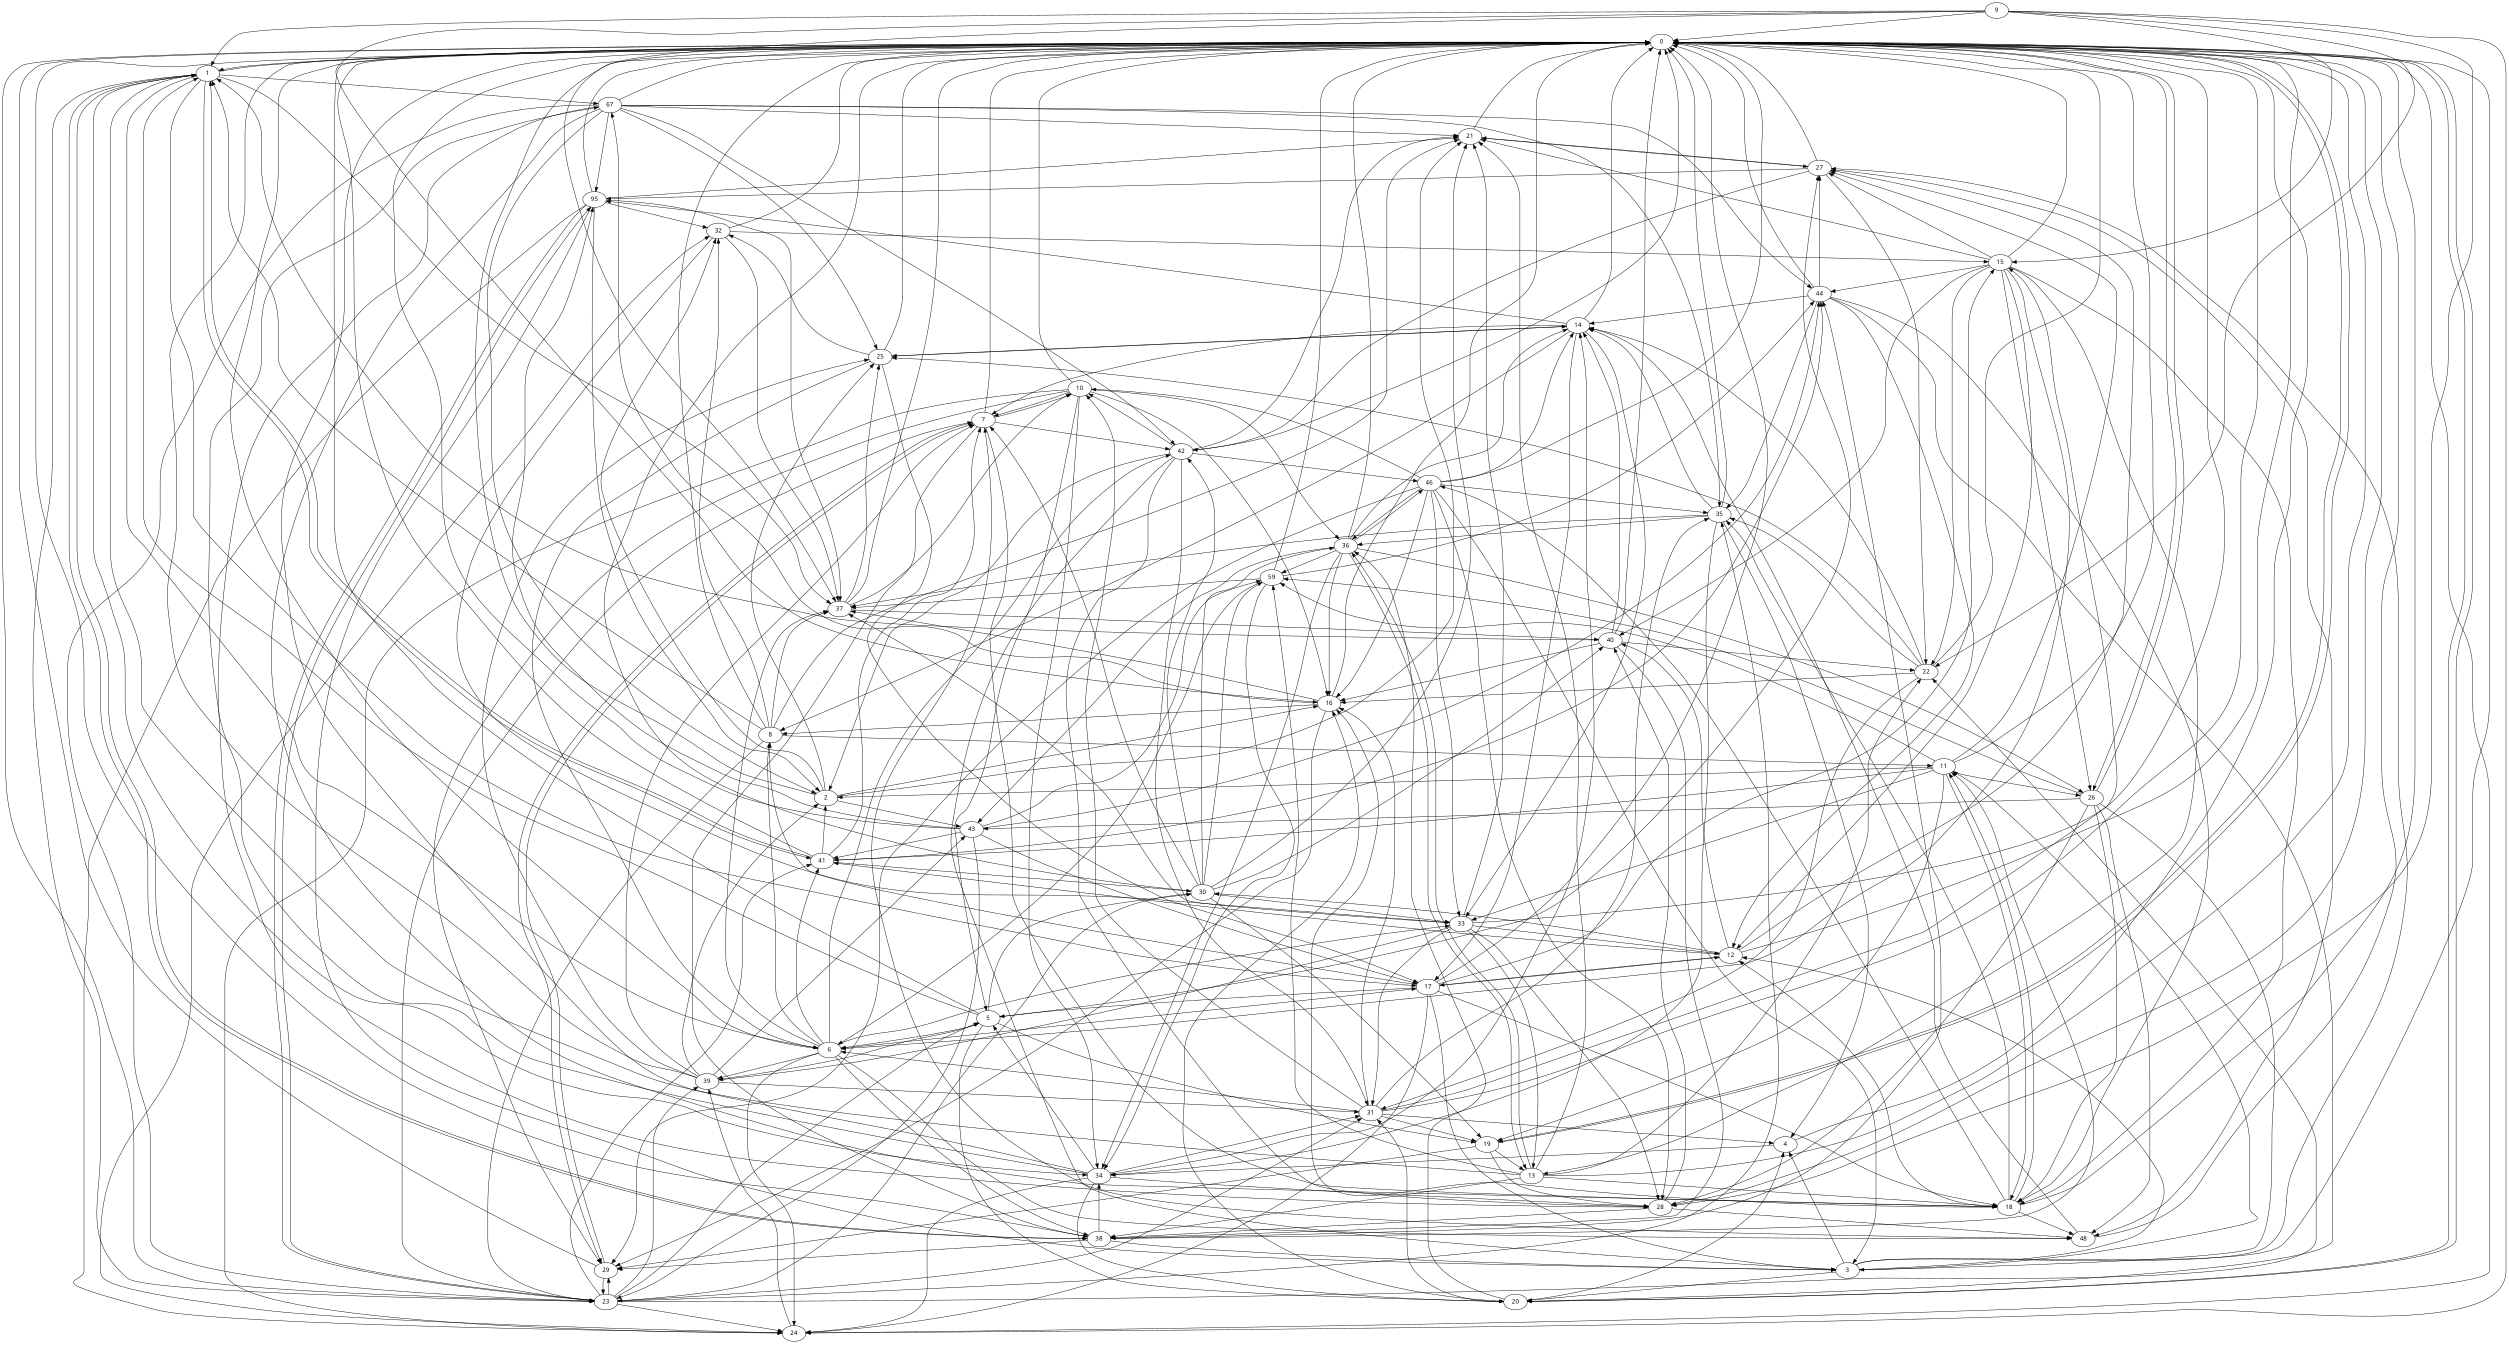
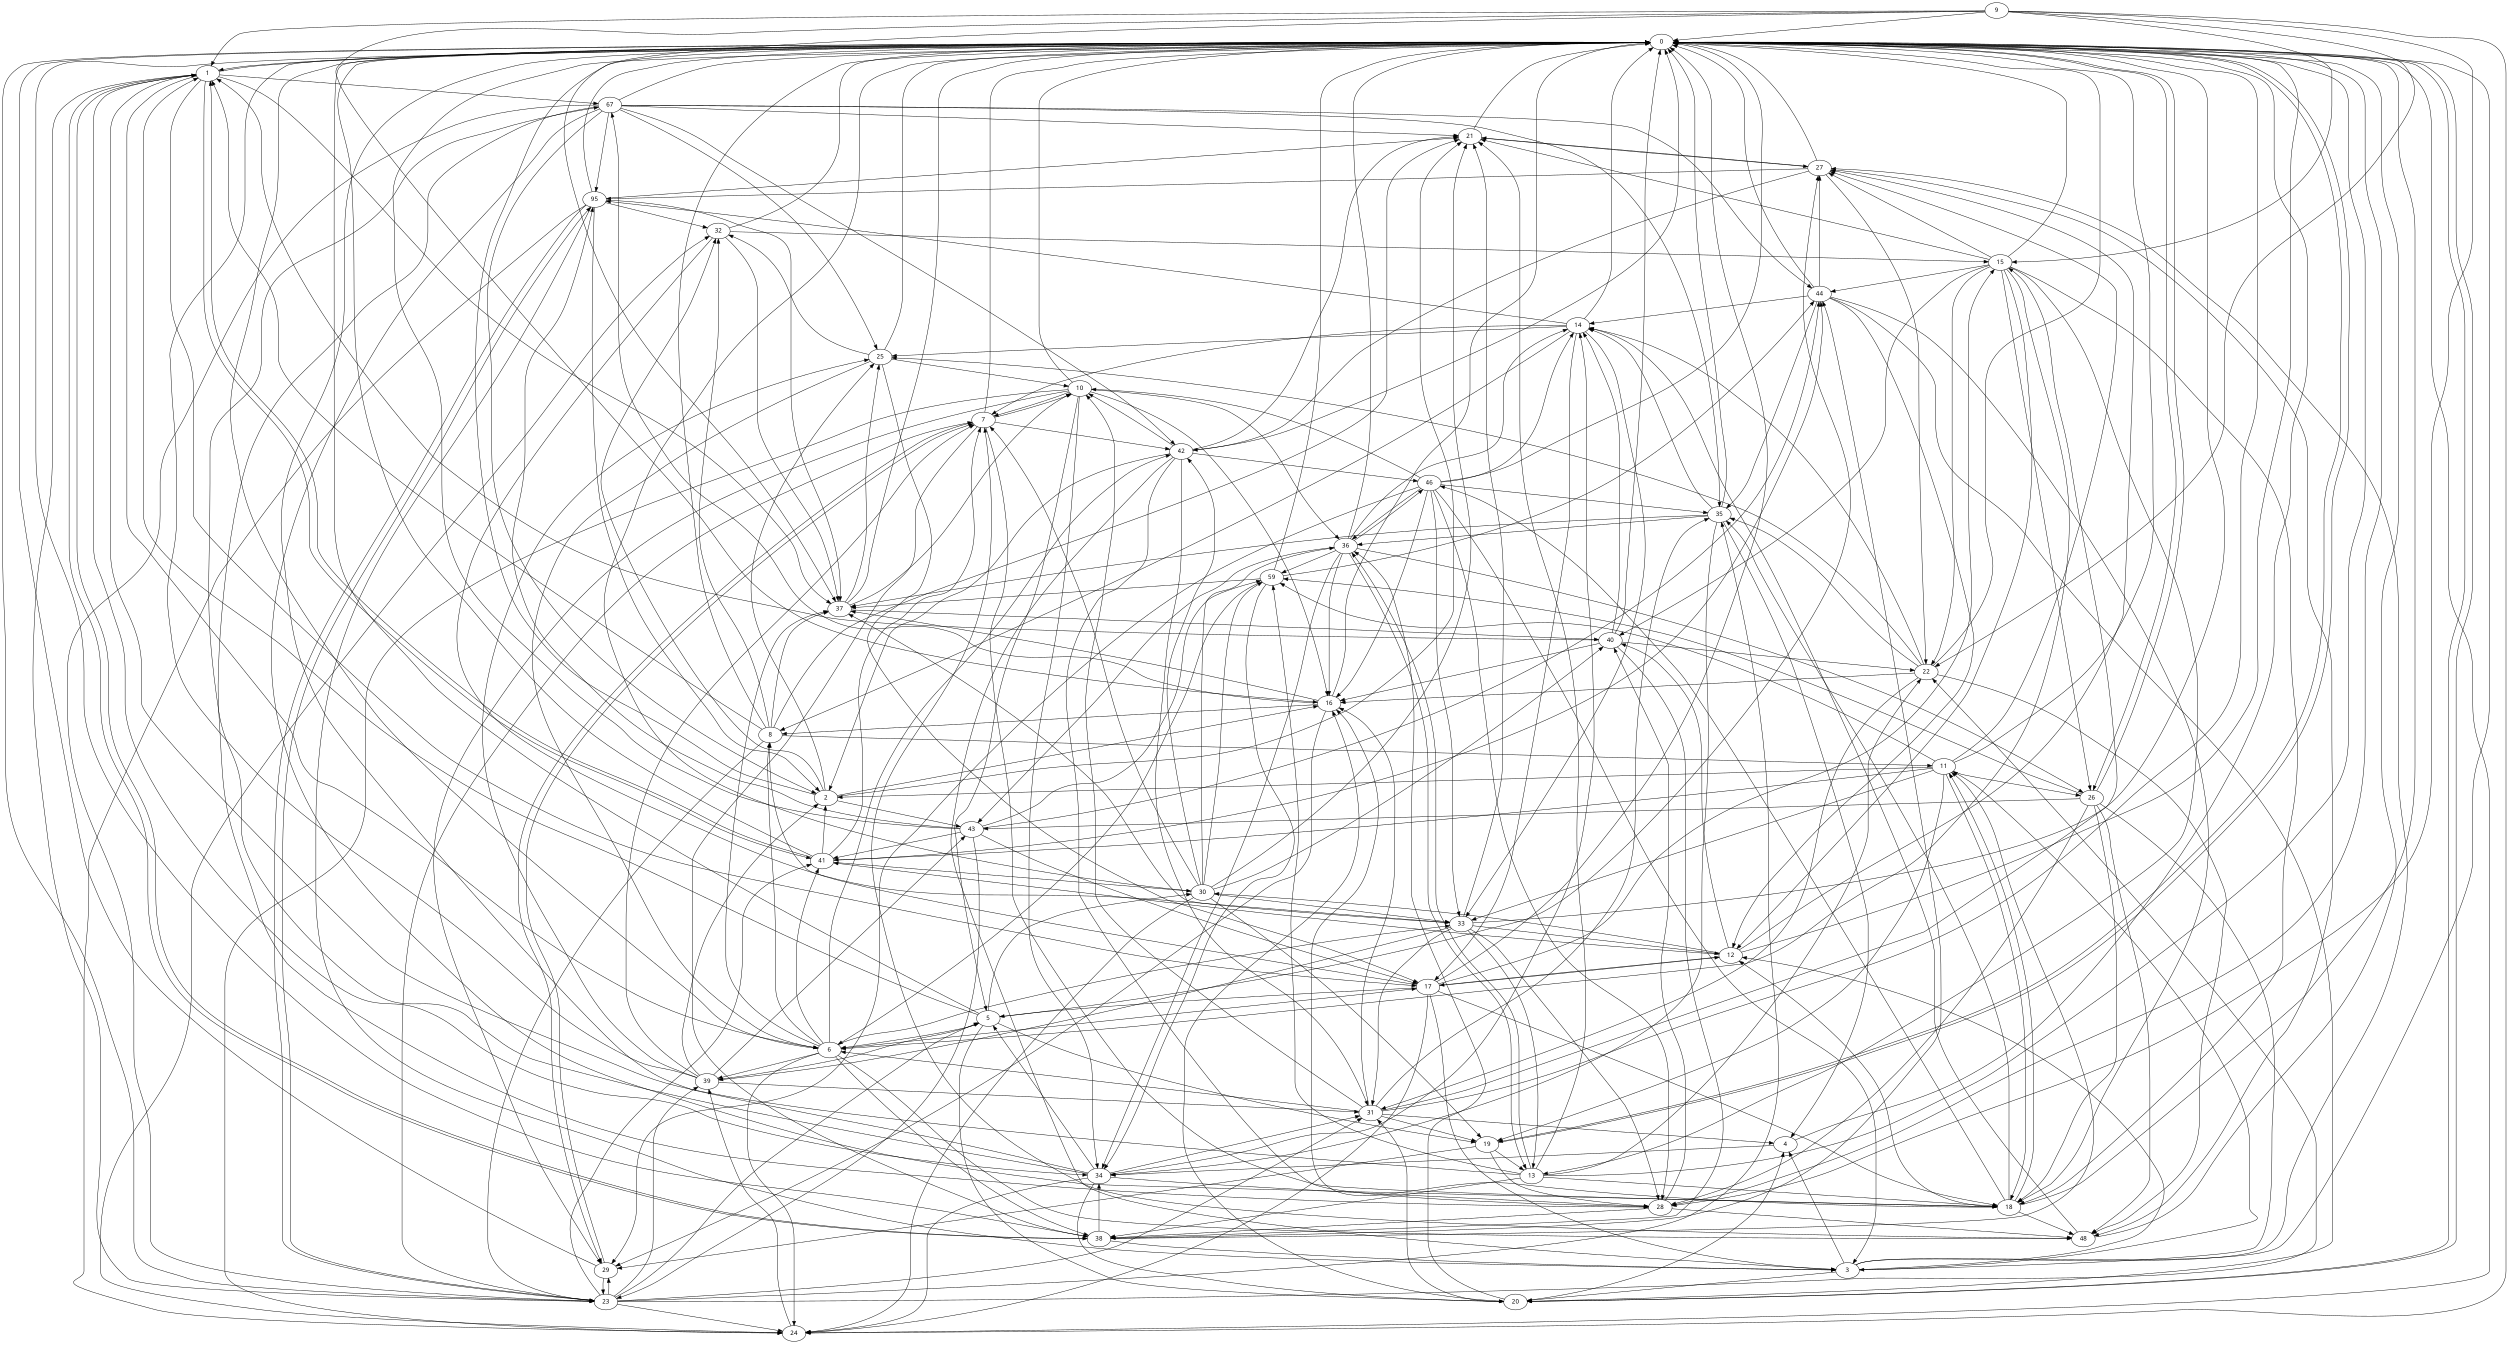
edge "25" -> "14": now "25" -> "10"
edge "22" -> "48": added
edge "30" -> "23": now "30" -> "24"
edge "38" -> "29": removed
